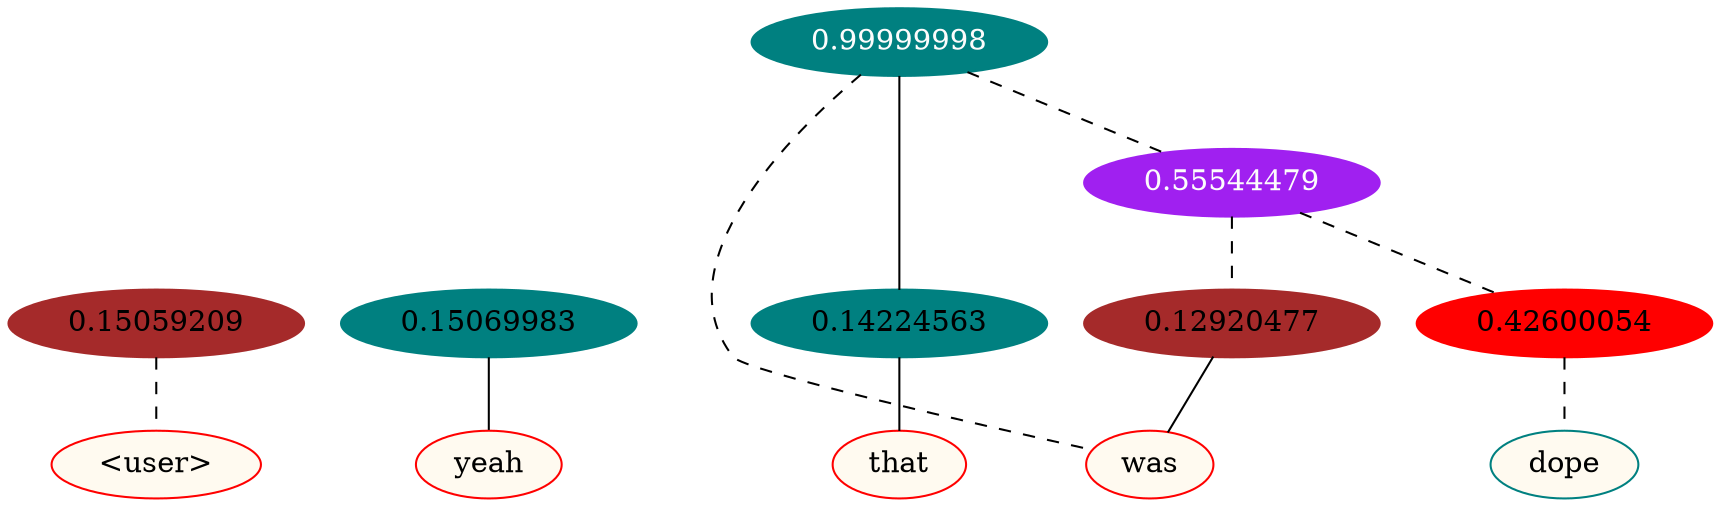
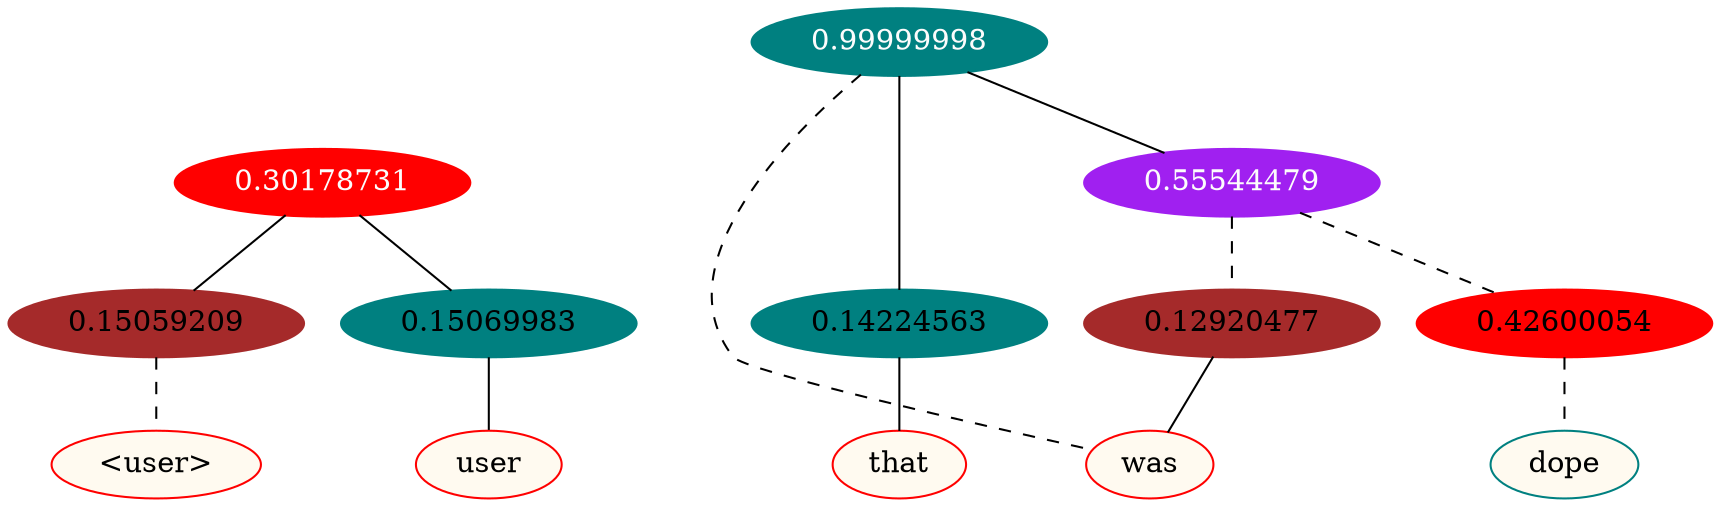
edge "0.99999998" -- "0.55544479": style dashed -> solid
node "0.30178731": added
node "yeah": label "yeah" -> "user"
